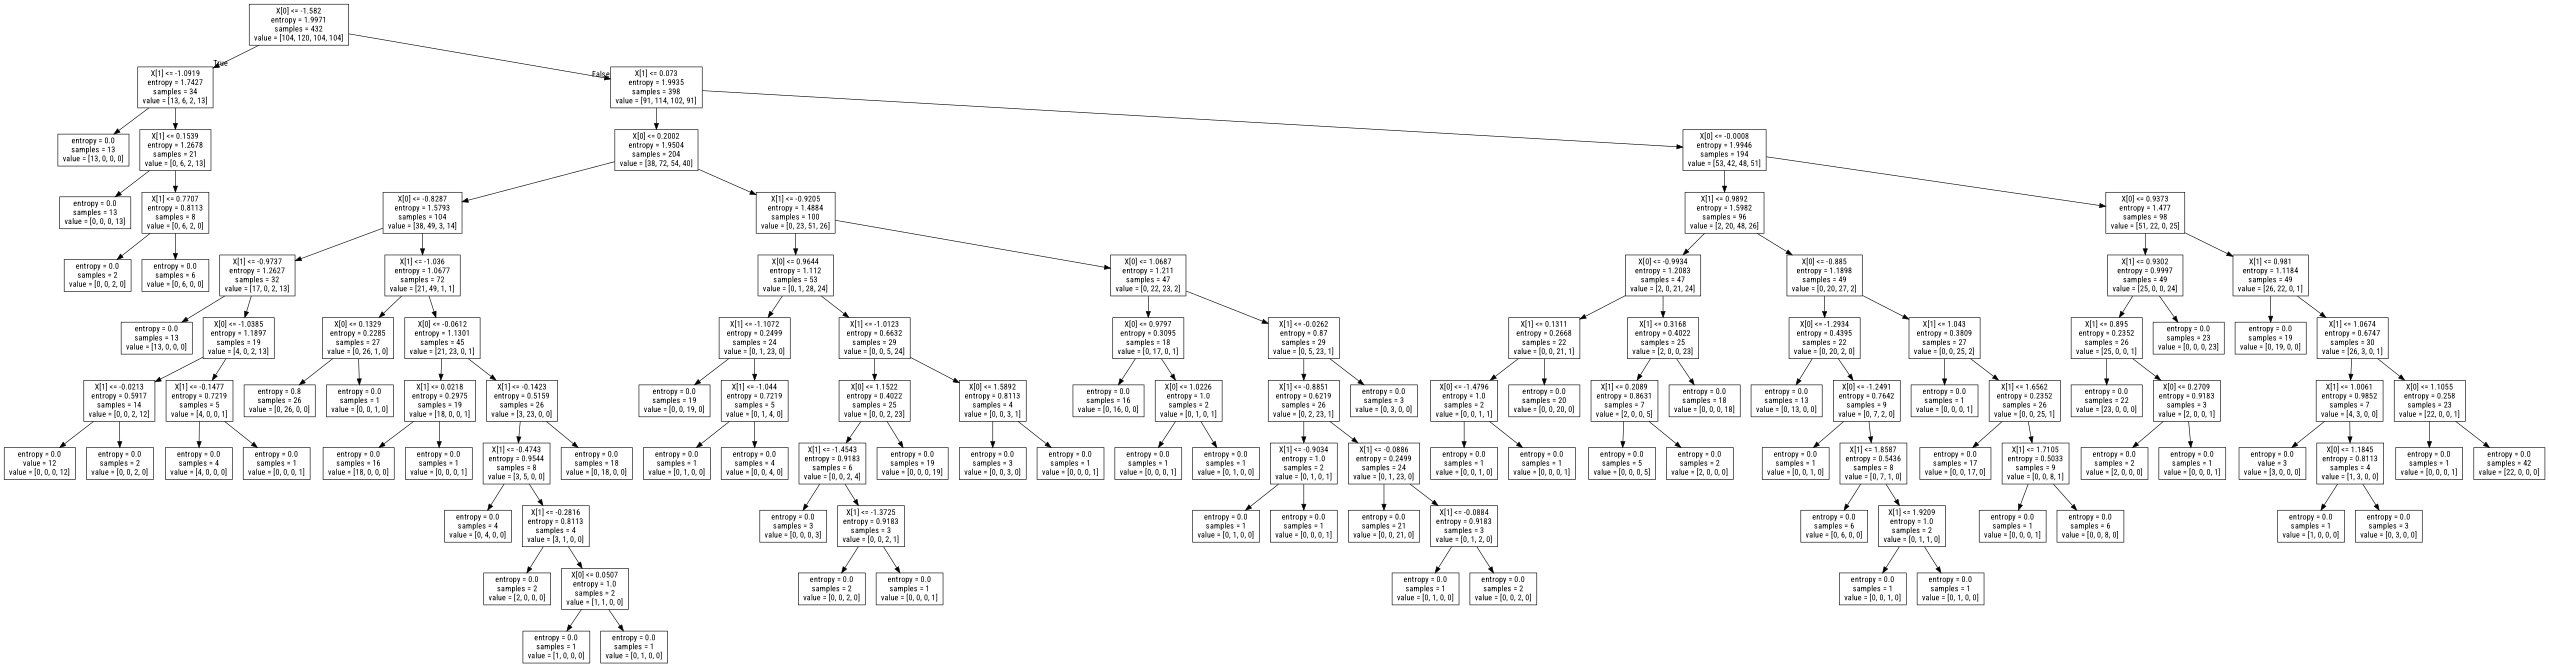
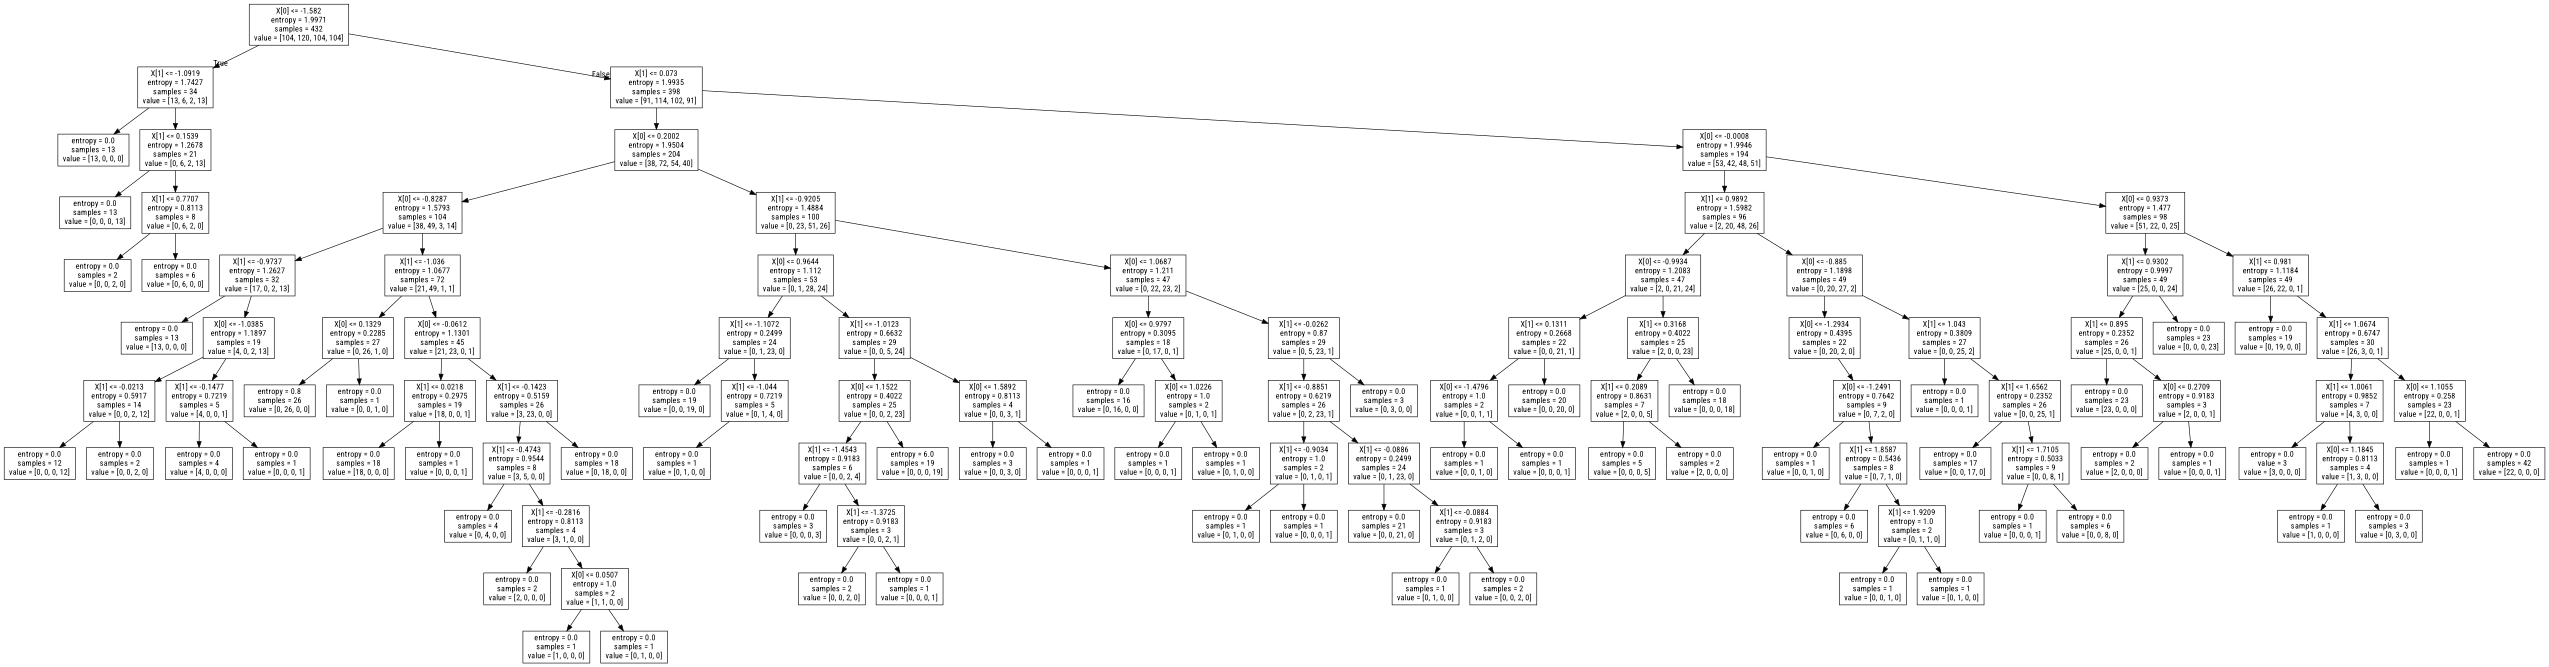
node "entropy = 0.0 samples = 13 value = [0, 13, 0, 0]": removed
node "entropy = 0.0 samples = 22 value = [23, 0, 0, 0]": label "entropy = 0.0 samples = 22 value = [23, 0, 0, 0]" -> "entropy = 0.0 samples = 23 value = [23, 0, 0, 0]"
node "entropy = 0.0 value = 12 value = [0, 0, 0, 12]": label "entropy = 0.0 value = 12 value = [0, 0, 0, 12]" -> "entropy = 0.0 samples = 12 value = [0, 0, 0, 12]"
node "entropy = 0.0 samples = 16 value = [18, 0, 0, 0]": label "entropy = 0.0 samples = 16 value = [18, 0, 0, 0]" -> "entropy = 0.0 samples = 18 value = [18, 0, 0, 0]"
node "entropy = 0.0 samples = 4 value = [0, 0, 4, 0]": removed
node "entropy = 0.0 samples = 19 value = [0, 0, 0, 19]": label "entropy = 0.0 samples = 19 value = [0, 0, 0, 19]" -> "entropy = 6.0 samples = 19 value = [0, 0, 0, 19]"
